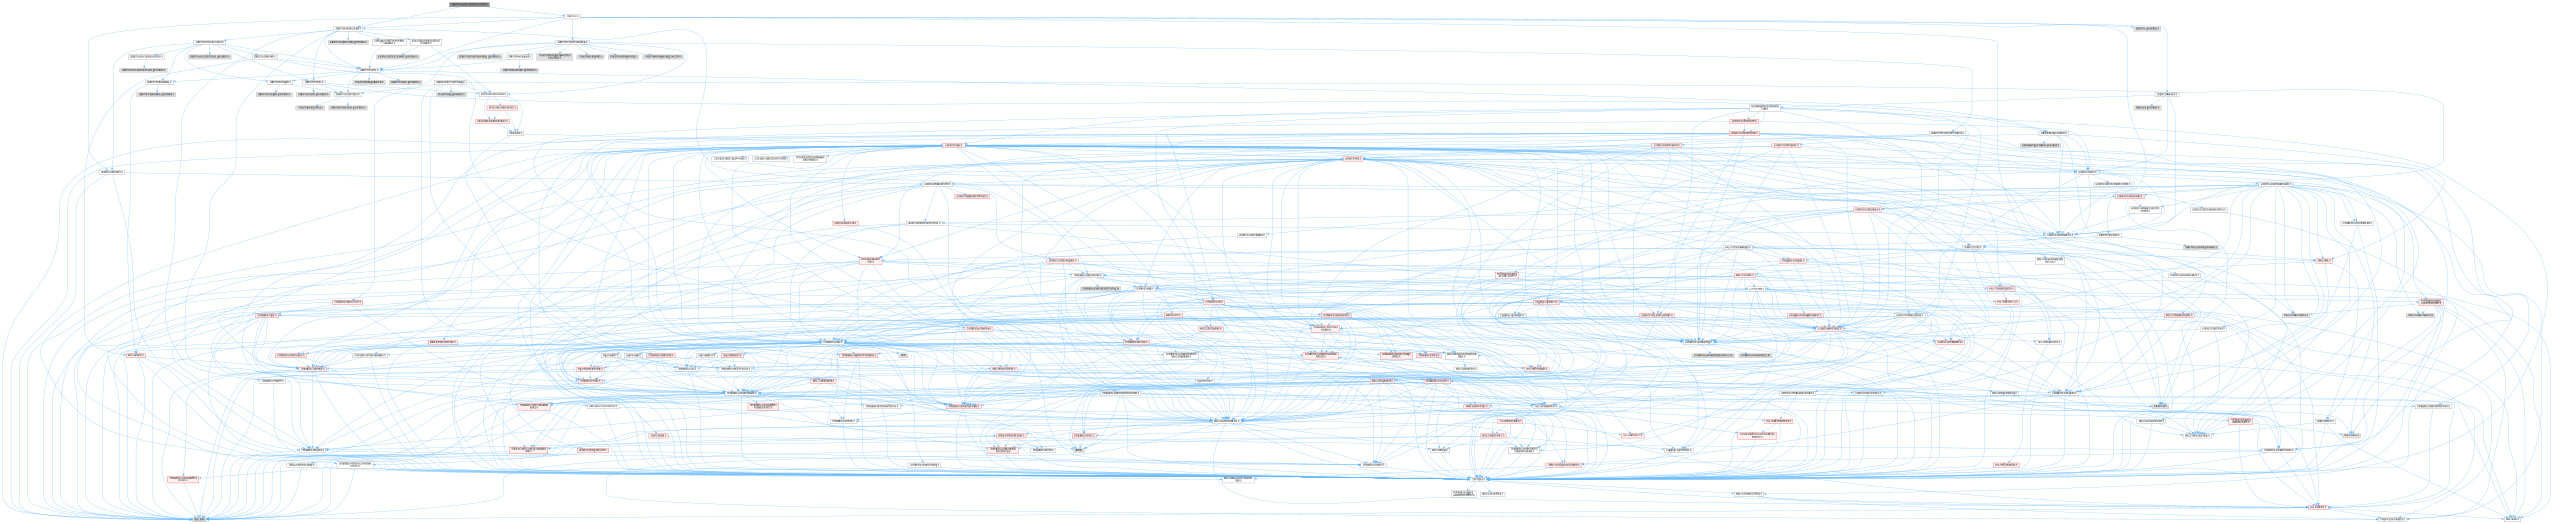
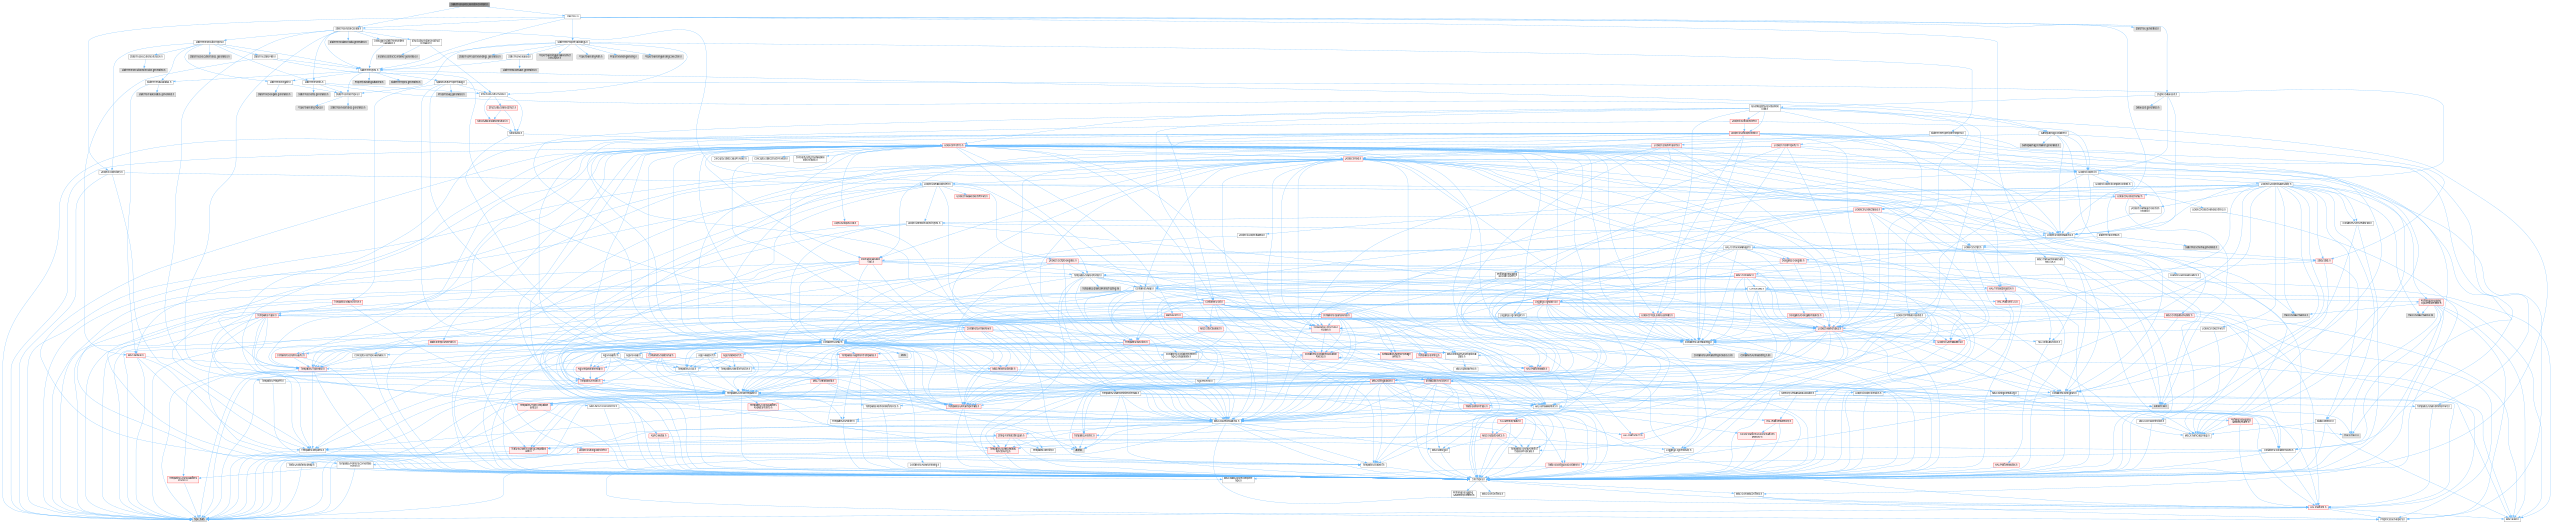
edge "StateTreeTypes.h" -> "SparseArray/PropertyBag.h": added
node "UObject/Class.h": label "UObject/Class.h" -> "UObject/FromTo.h"
node "ProfilingDebugging /ResourceSize.h": color red -> grey40
edge "HAL/ThreadSingleton.h" -> "HAL/CriticalSection.h": now "Misc/TransactionallySafe RWLock.h" -> "HAL/CriticalSection.h"
